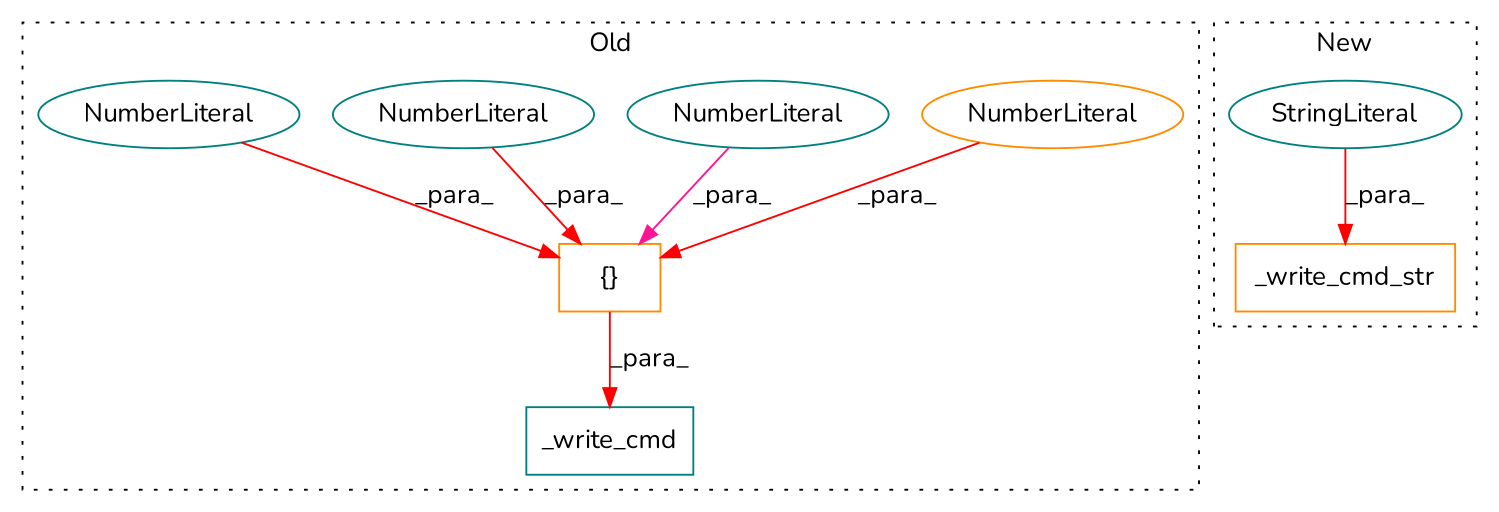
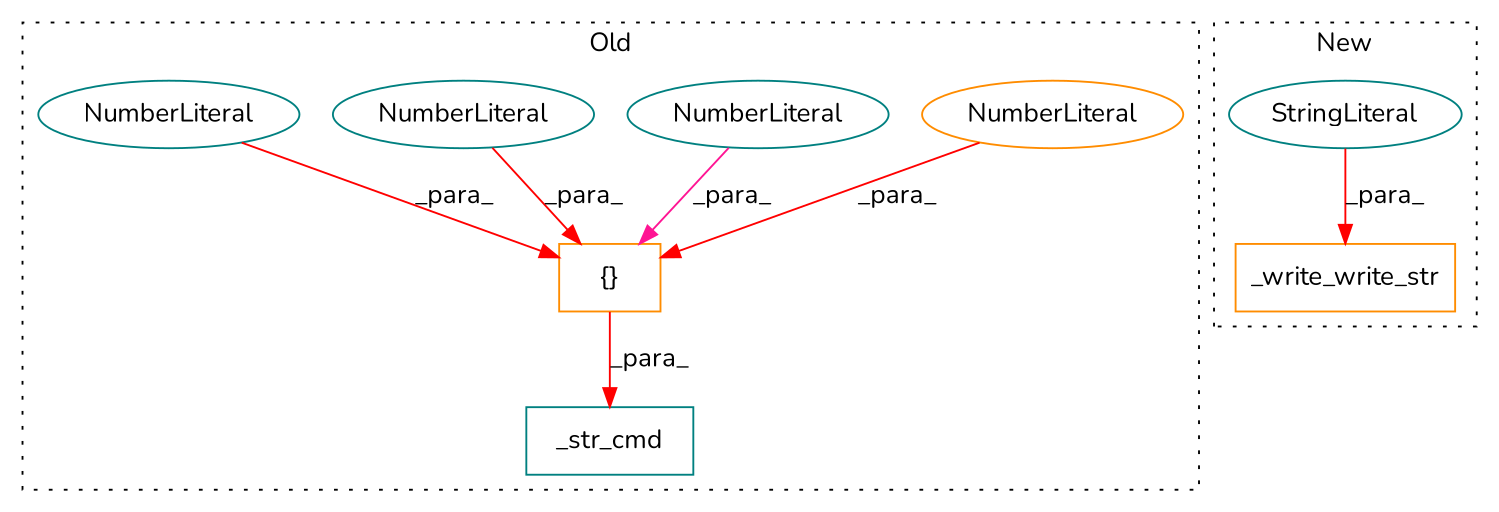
node "_write_cmd_str": label "_write_cmd_str" -> "_write_write_str"
node "_write_cmd": label "_write_cmd" -> "_str_cmd"
